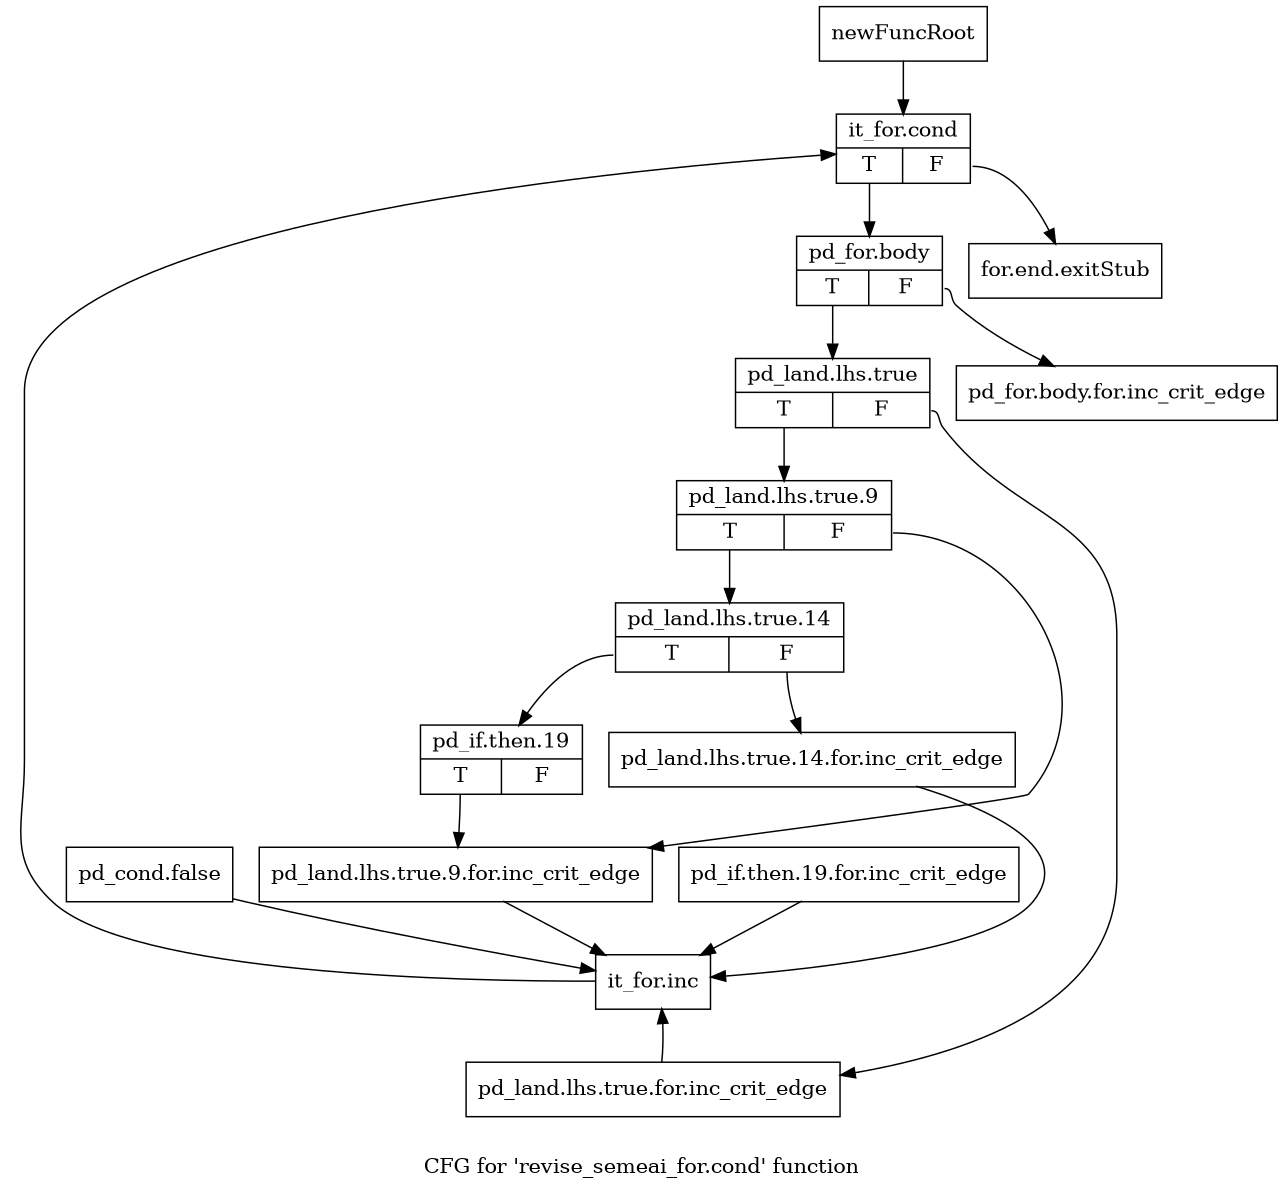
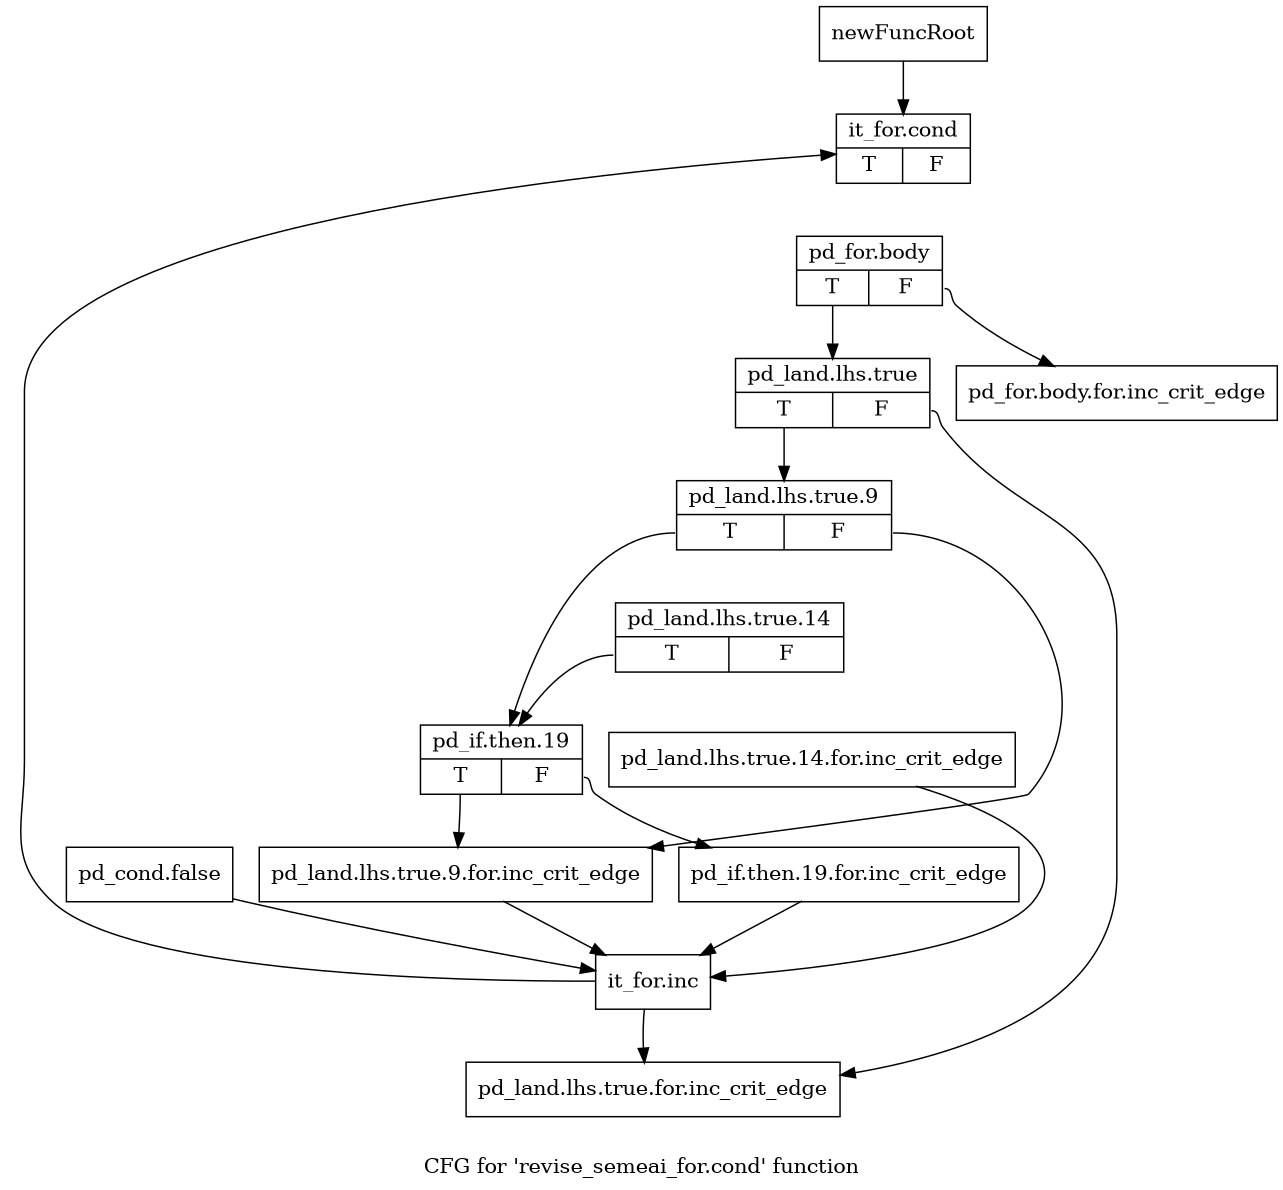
edge "it_for.cond" -> "pd_for.body": removed
node "for.end.exitStub": removed
edge "pd_land.lhs.true.9" -> "pd_land.lhs.true.14": now "pd_land.lhs.true.9" -> "pd_if.then.19"
edge "pd_land.lhs.true.14" -> "pd_land.lhs.true.14.for.inc_crit_edge": removed
edge "pd_if.then.19" -> "pd_if.then.19.for.inc_crit_edge": added
edge "pd_land.lhs.true.for.inc_crit_edge" -> "it_for.inc": reversed
